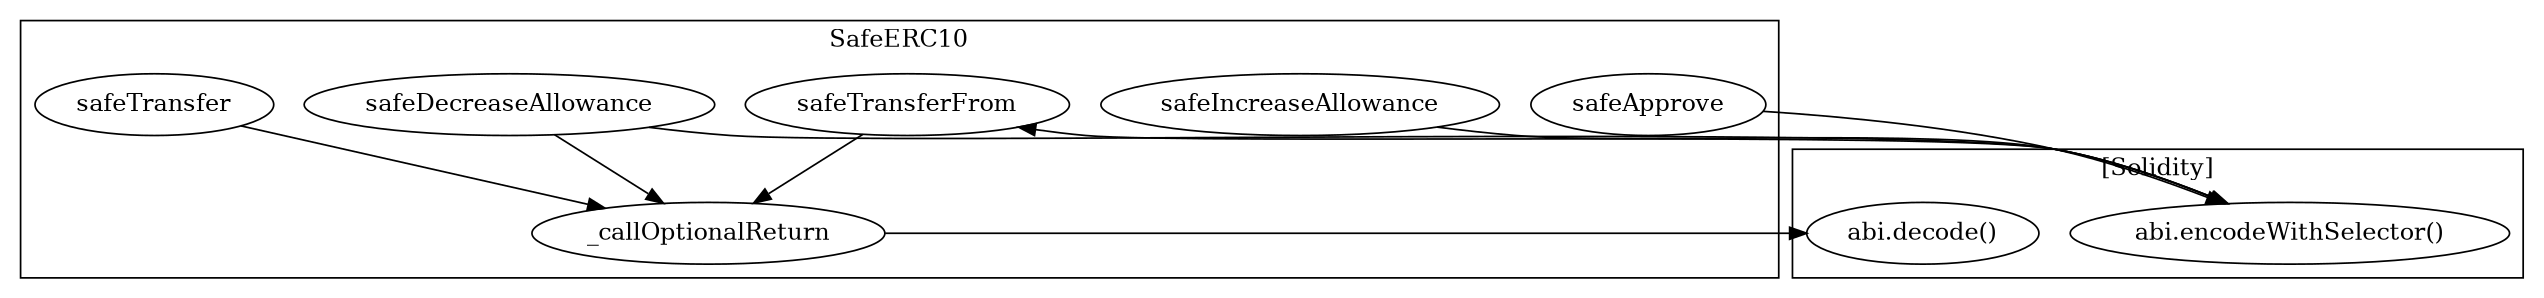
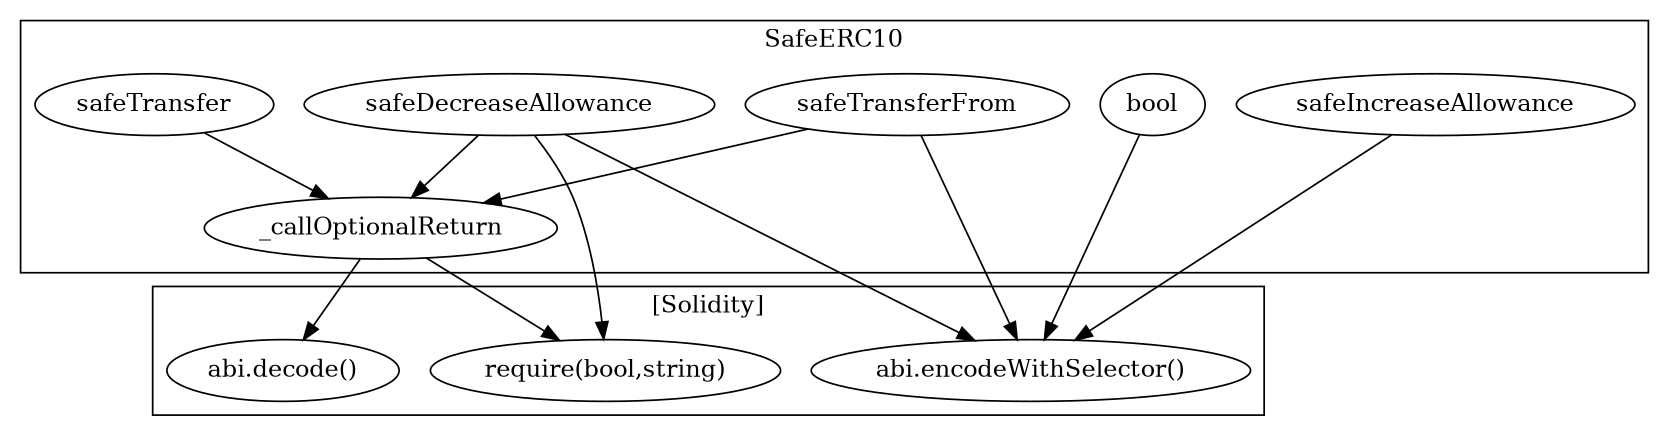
node "safeApprove": label "safeApprove" -> "bool"
edge "abi.encodeWithSelector()" -> "safeTransferFrom": reversed
node "require(bool,string)": added
